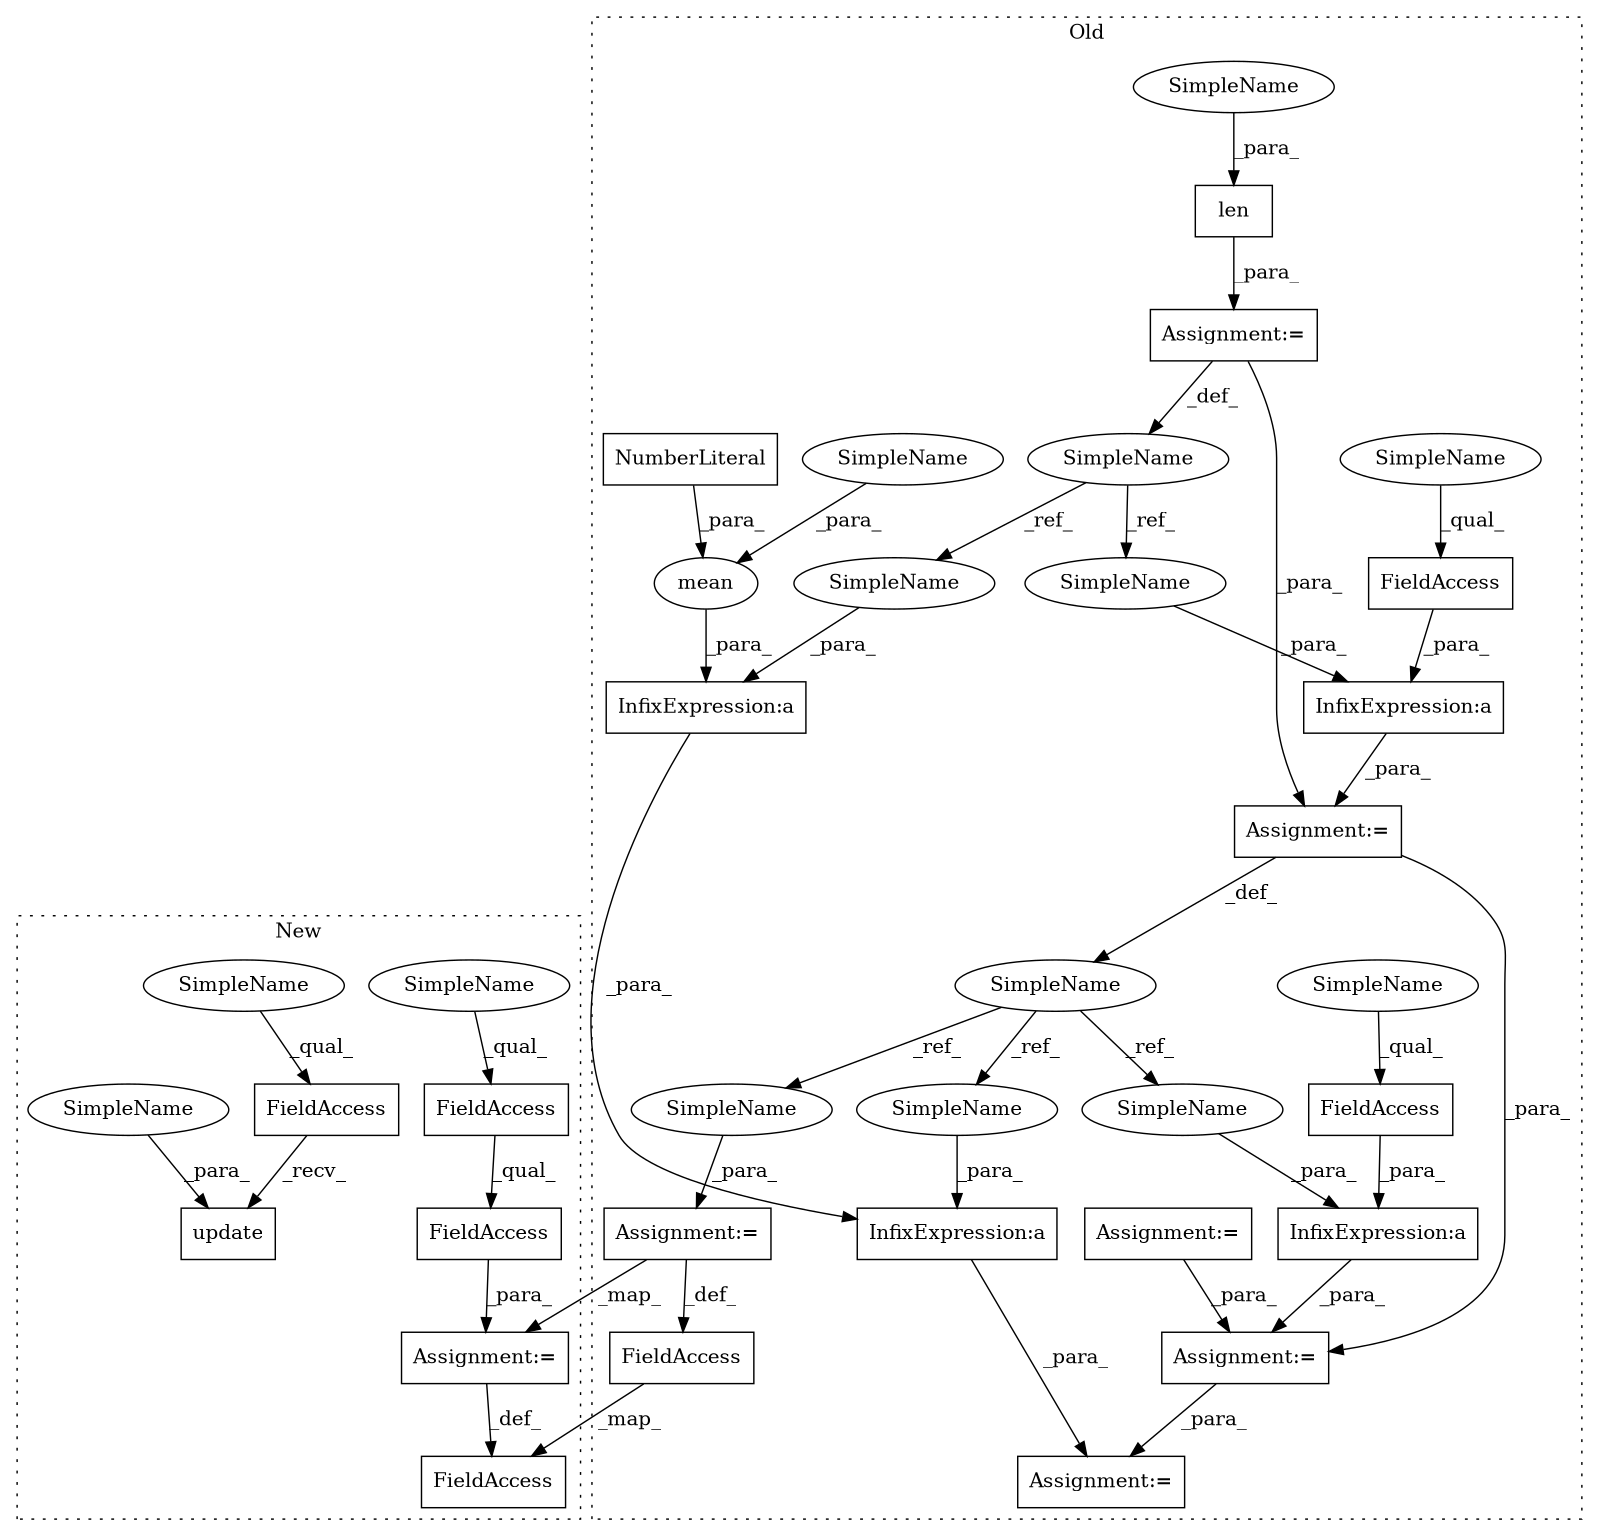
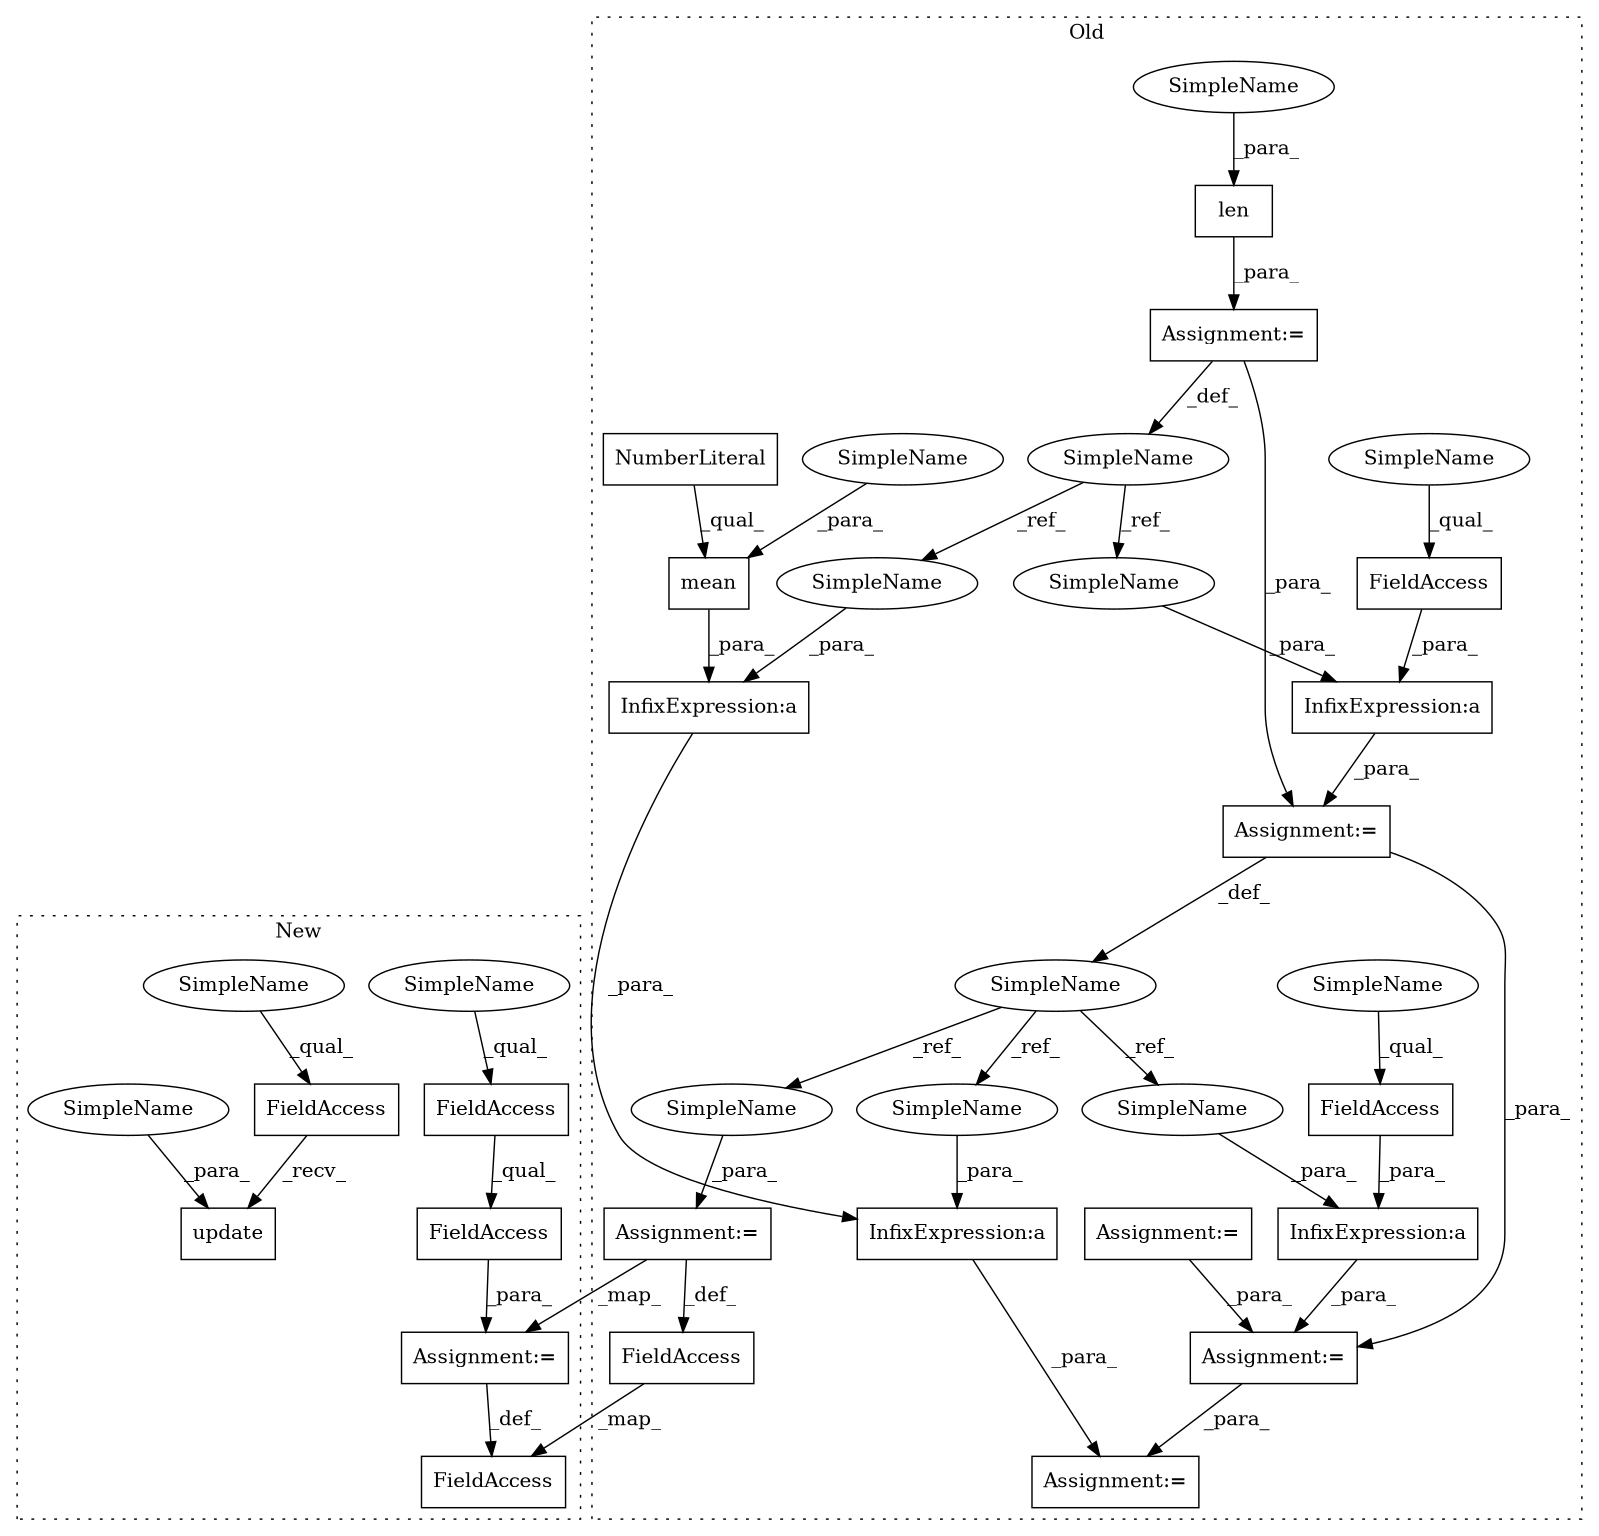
edge "NumberLiteral" -> "mean": label "_para_" -> "_qual_"
node "mean": shape ellipse -> box
